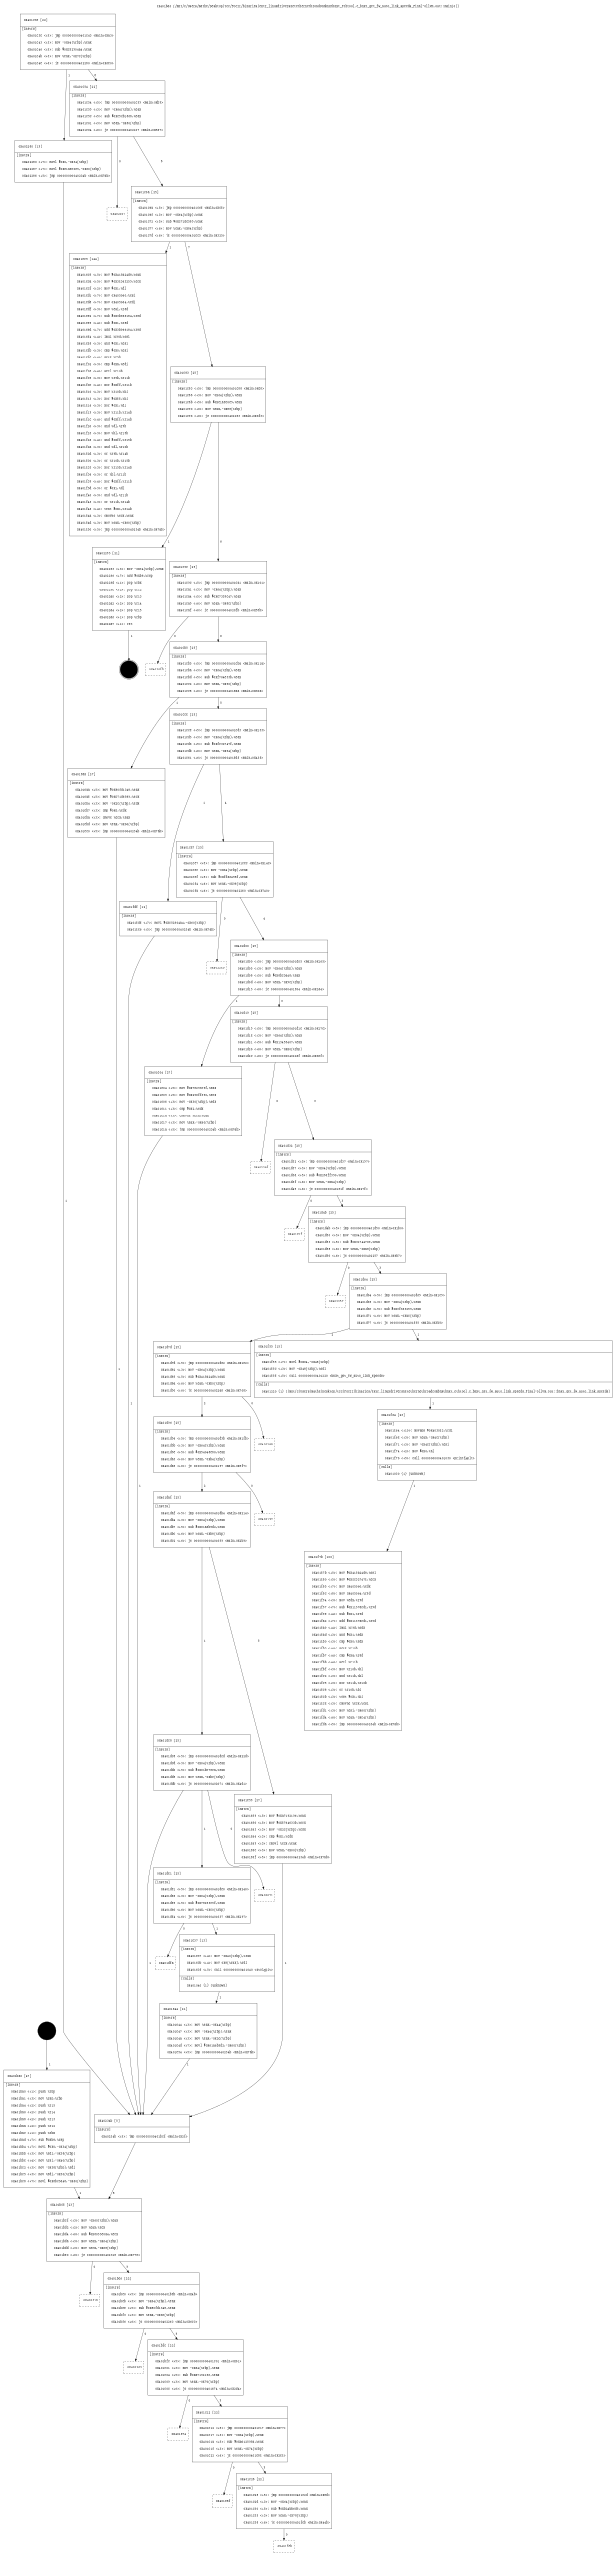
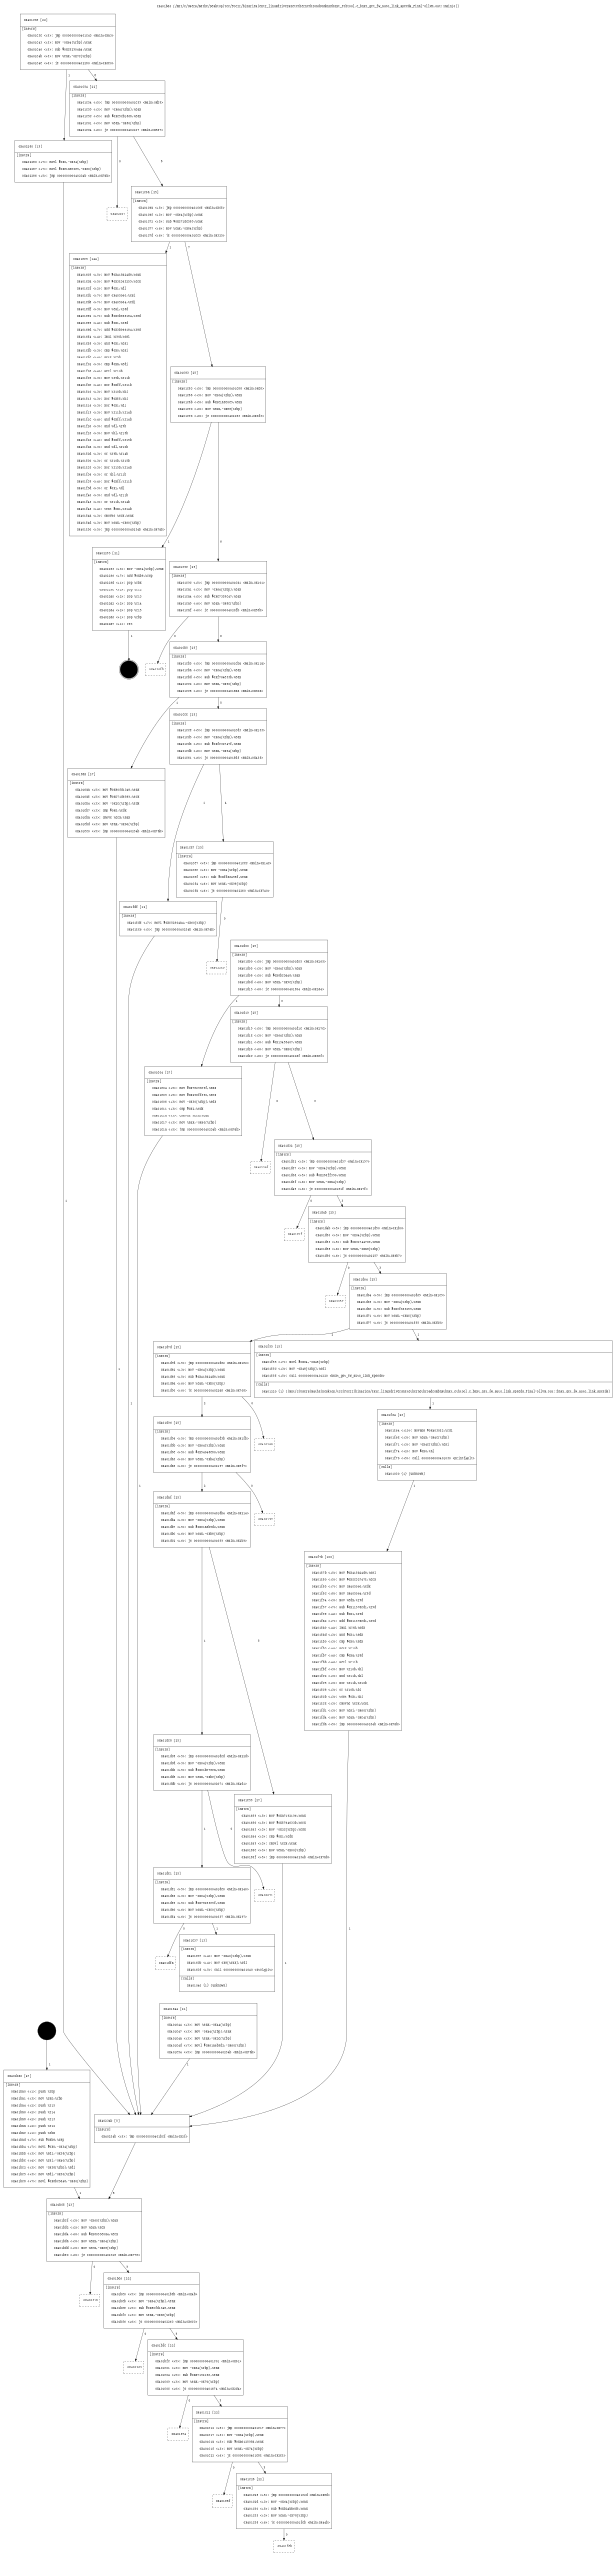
edge "0x401ce7 [25]" -> "0x401d00 [25]": removed, label "4"
edge "0x401dc8 [25]" -> "0x40234b [5]": now "0x401f7b [100]" -> "0x40234b [5]"
edge "0x401e37 [13]" -> "0x401e44 [21]": removed, label "1"
